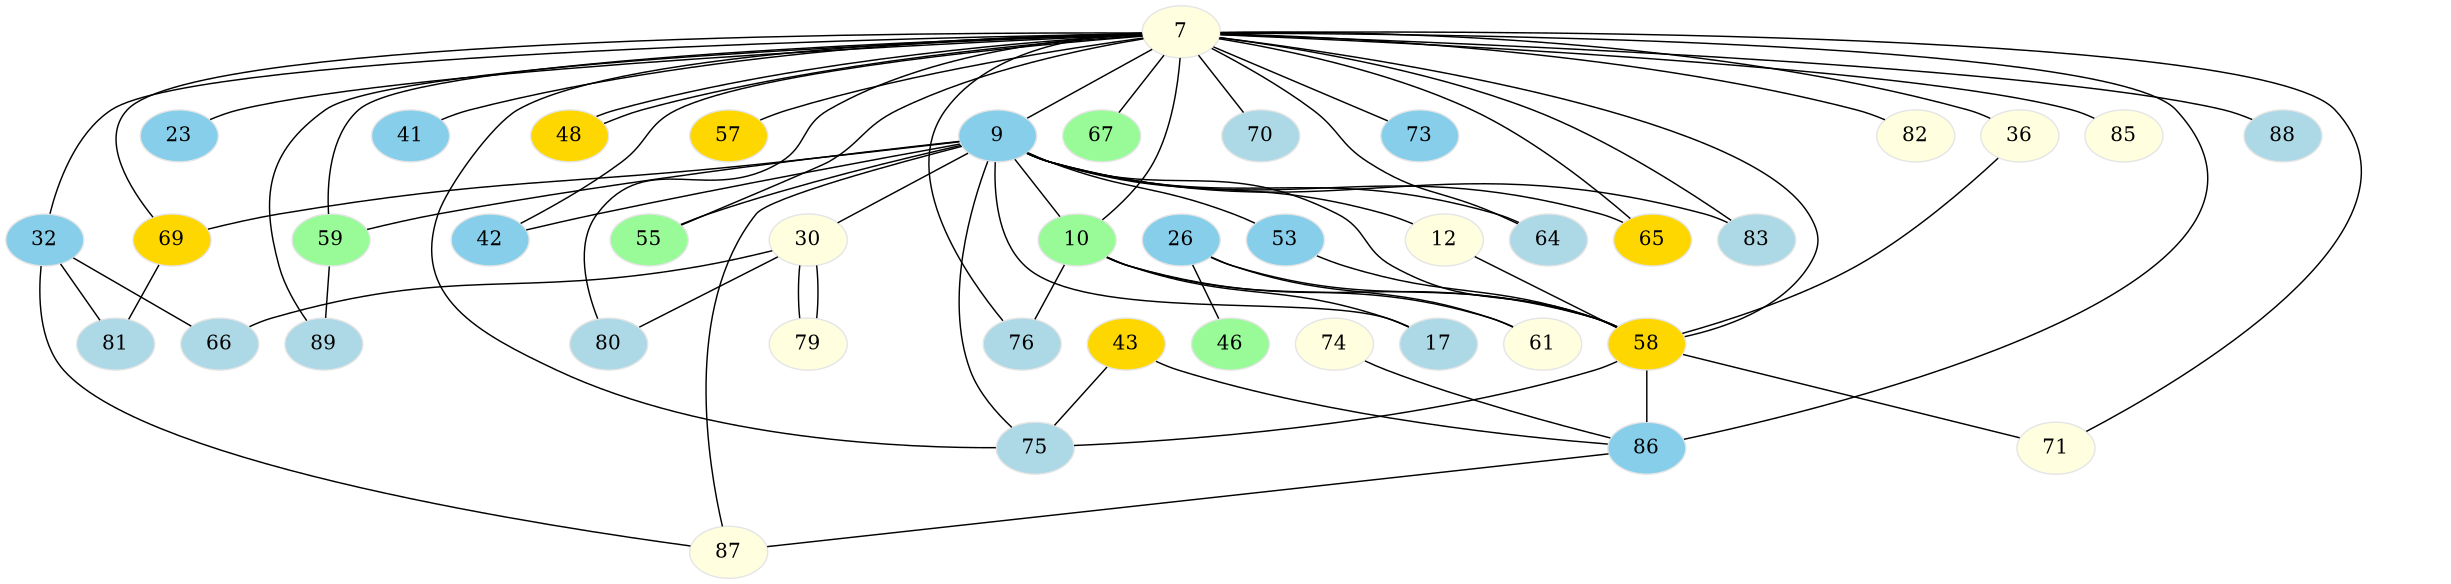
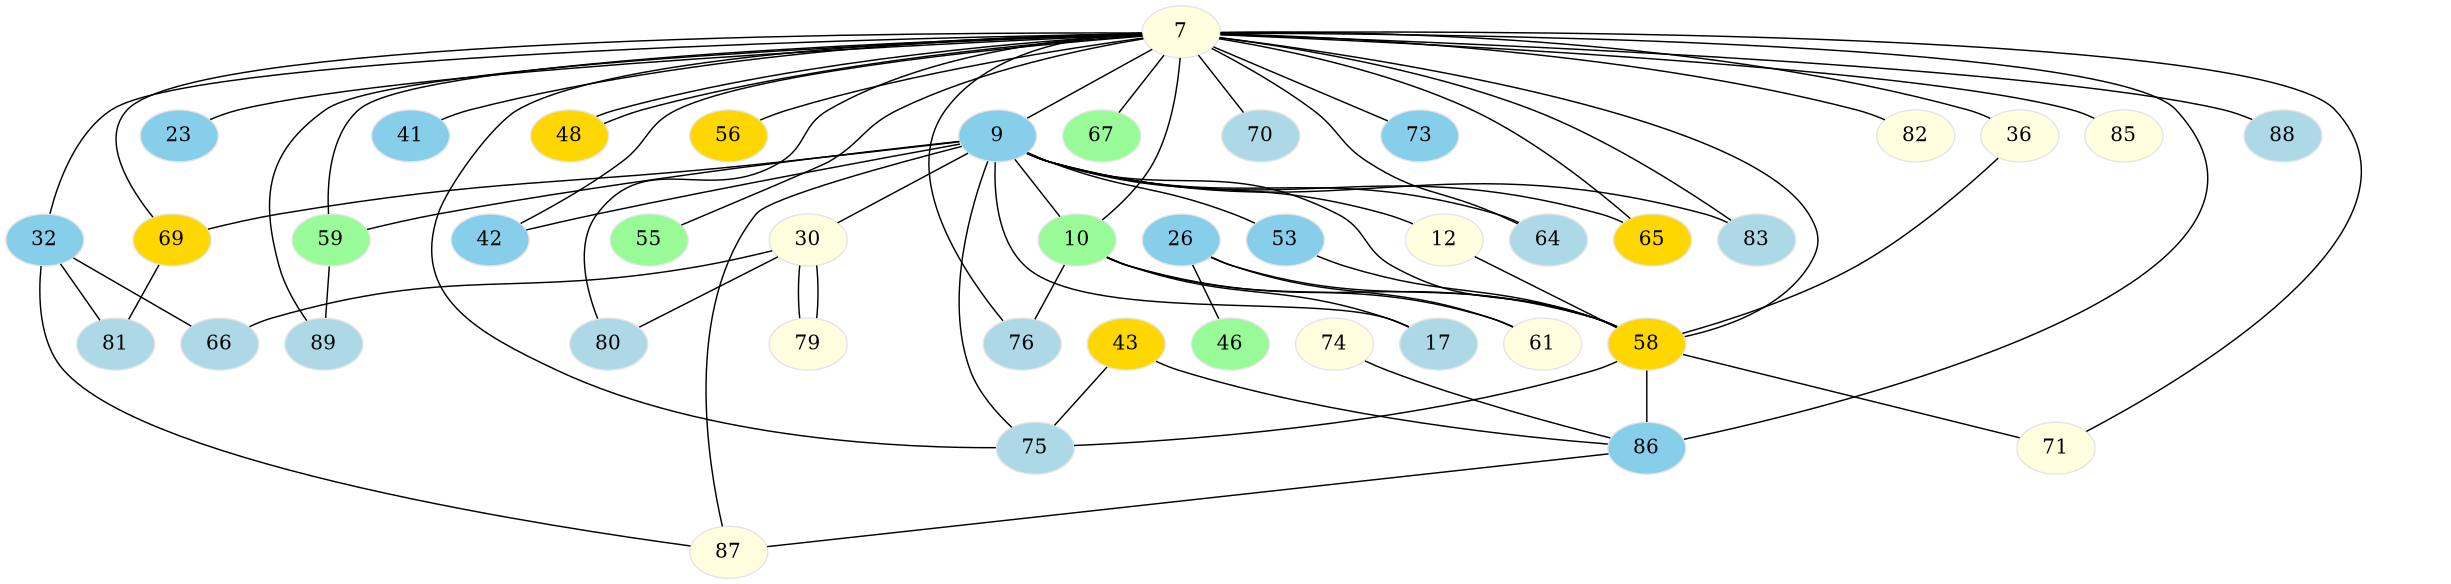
node "57": label "57" -> "56"
edge "9" -- "55": removed
